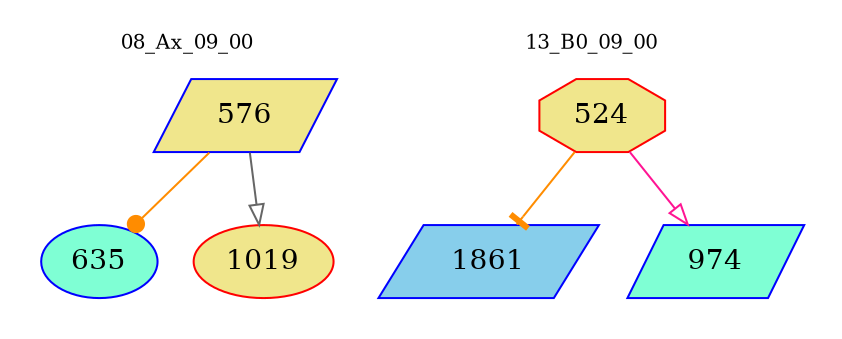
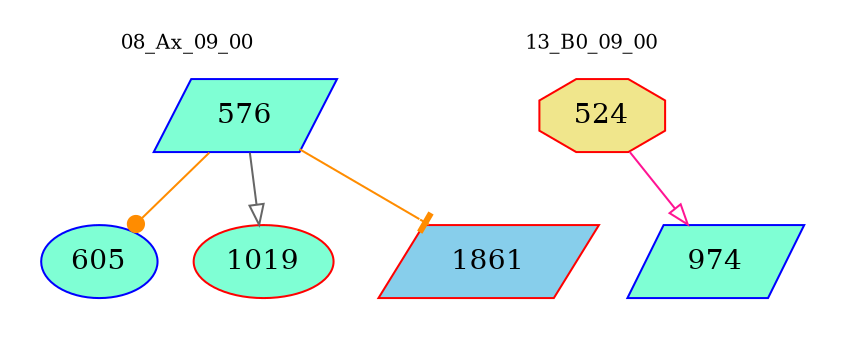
node "576": fillcolor khaki -> aquamarine
edge "524" -> "1861": now "576" -> "1861"
node "635": label "635" -> "605"
node "1019": fillcolor khaki -> aquamarine
node "1861": color blue -> red
